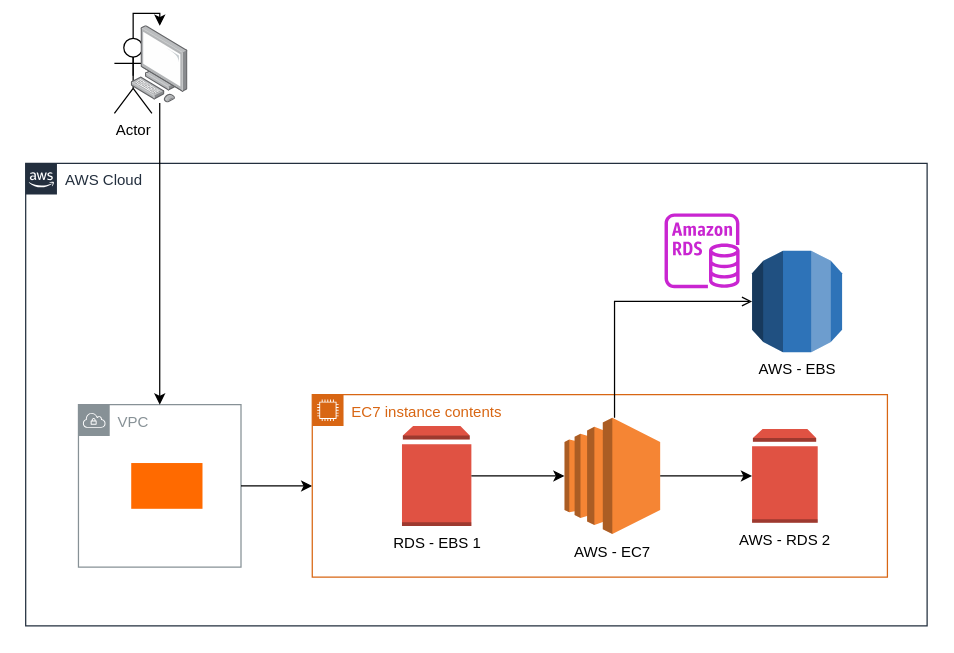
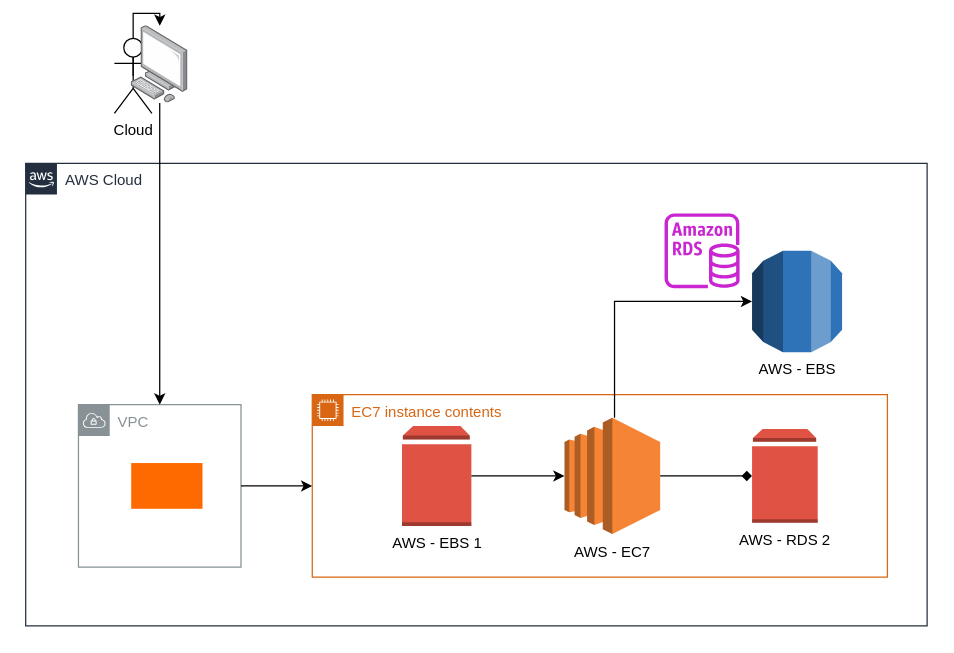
node "Actor": label "Actor" -> "Cloud"
edge "AWS - EC7" -> "AWS - EBS": arrowhead open -> classic
edge "AWS - EC7" -> "AWS - RDS 2": arrowhead classic -> diamond
node "RDS - EBS 1": label "RDS - EBS 1" -> "AWS - EBS 1"
